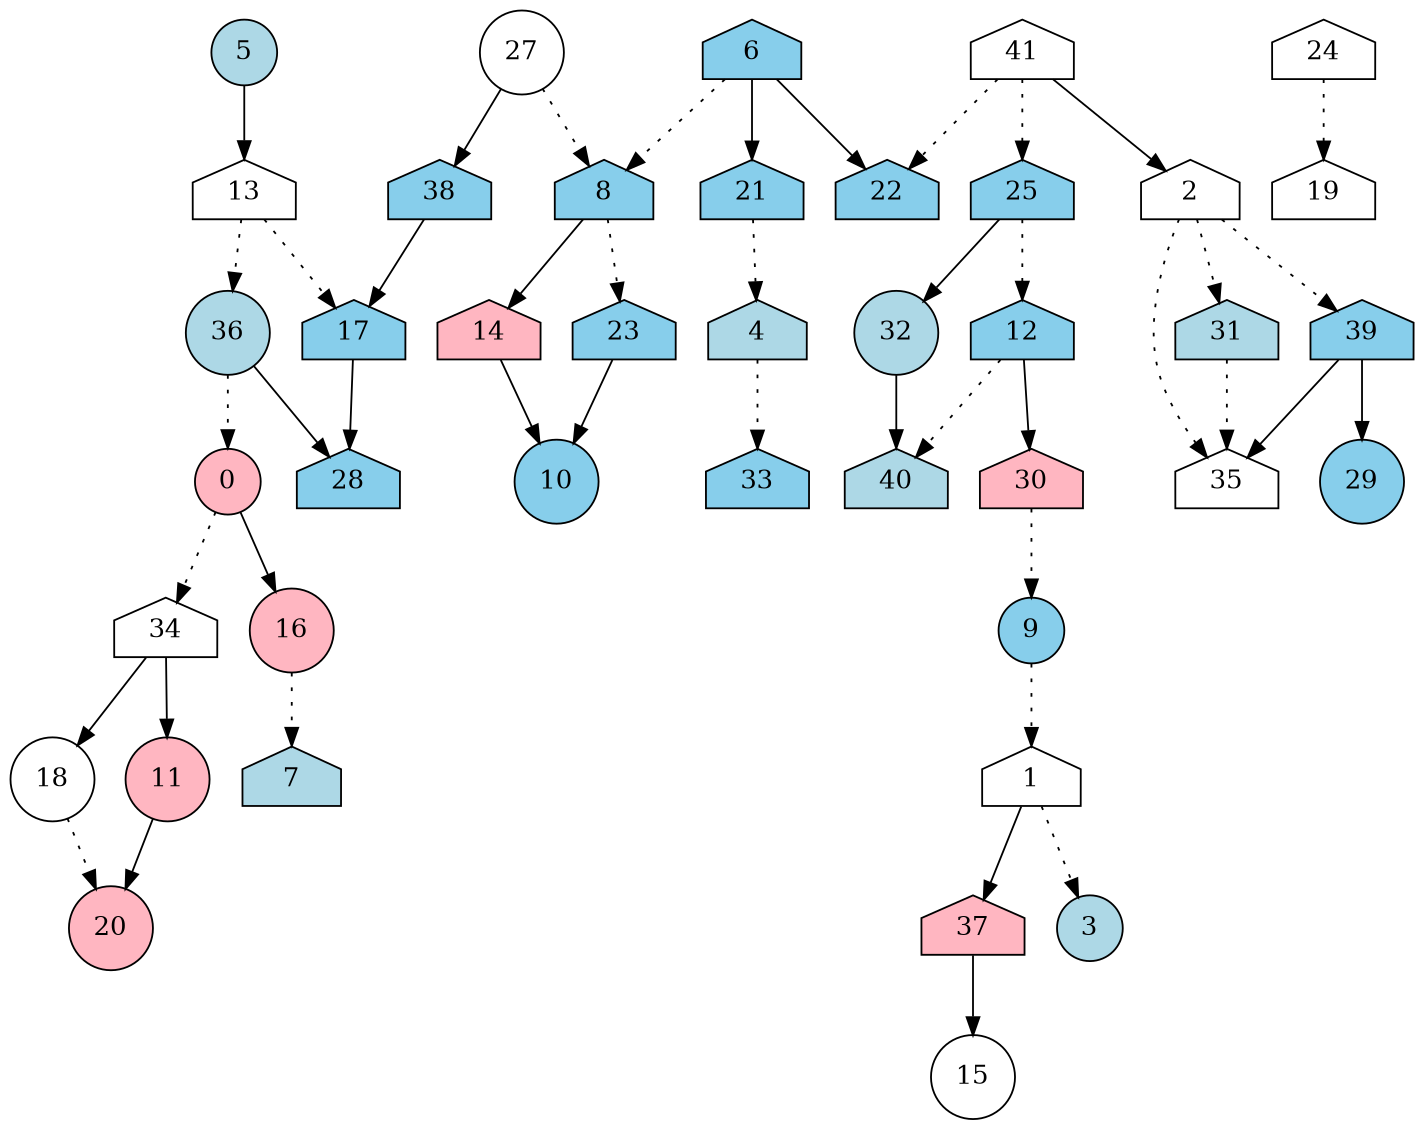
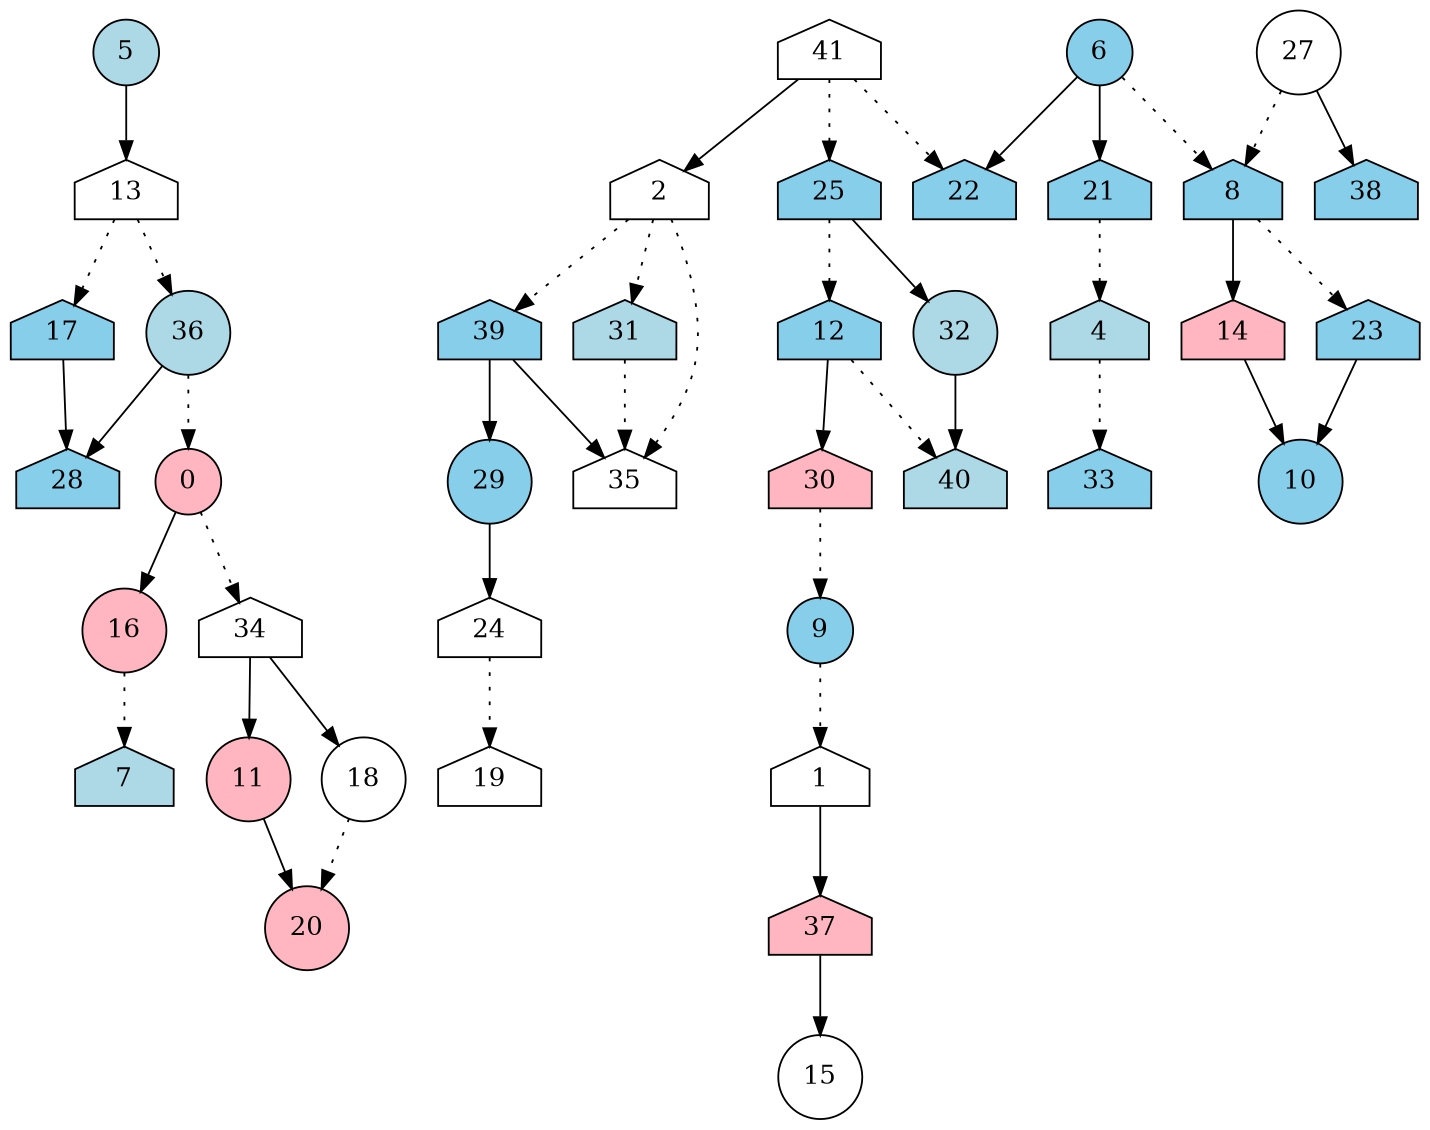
node "6": shape house -> circle
edge "38" -> "17": removed
edge "29" -> "24": added
node "3": removed
